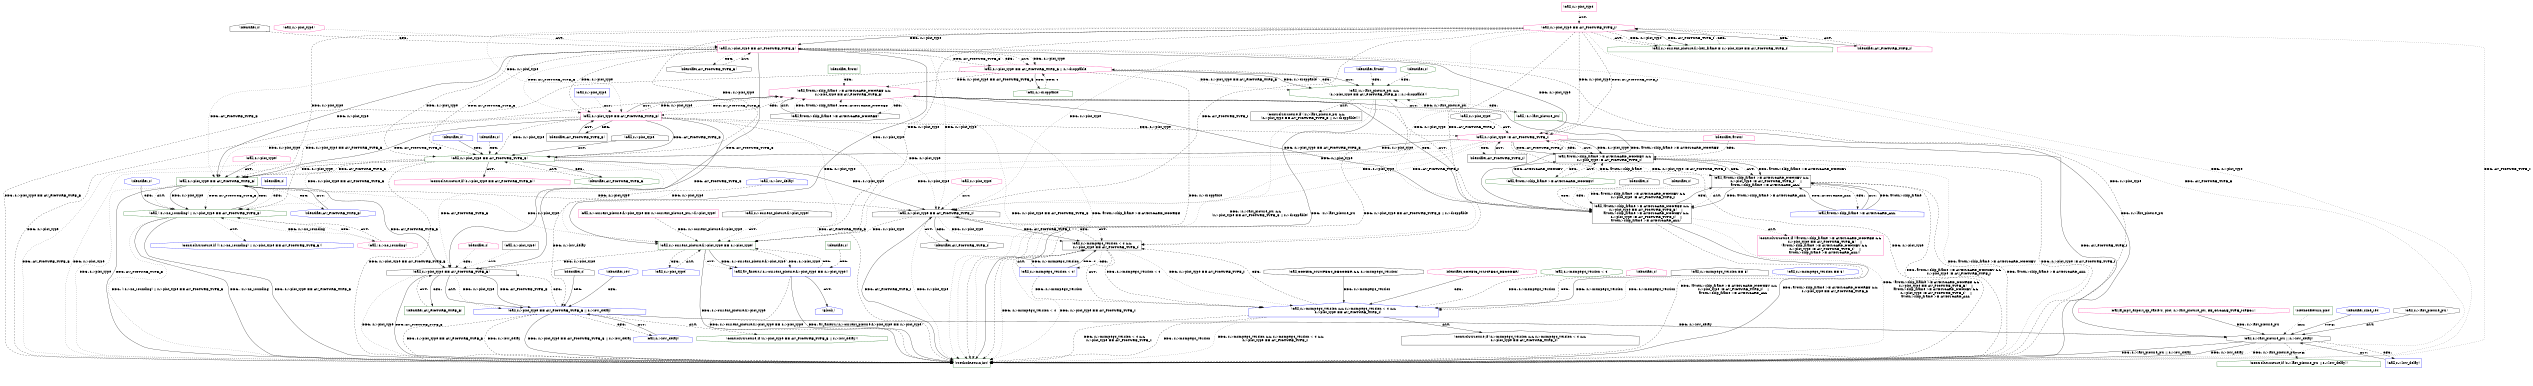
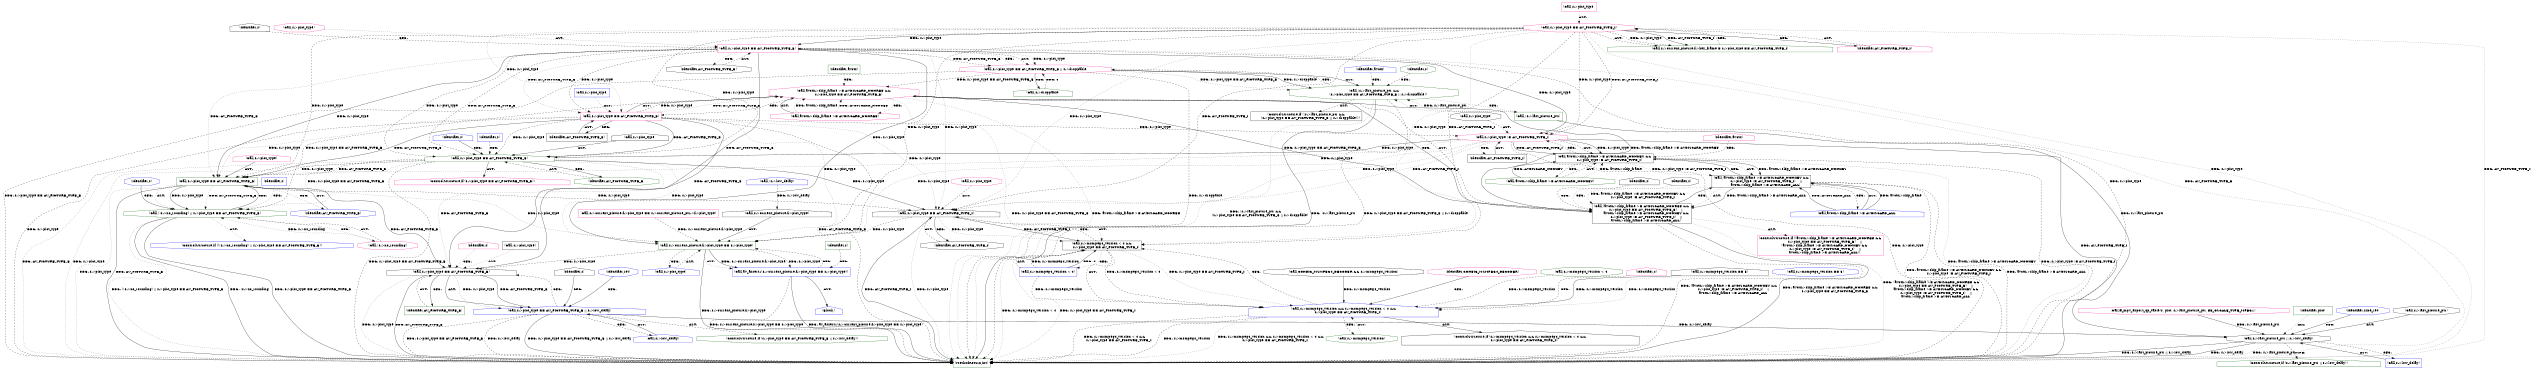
node "(Call,avctx->skip_frame >= AVDISCARD_NONREF)": color black -> deeppink
edge "(Call,!s->low_delay)" -> "(Call,s->pict_type == AV_PICTURE_TYPE_B || s->low_delay)": now "(Call,!s->low_delay)" -> "(Call,s->current_picture.f->pict_type)"
edge "(Call,s->current_picture.f->pict_type)" -> "(Call,s->current_picture.f->pict_type == s->pict_type)": style dotted -> solid
node "(MethodReturn,pict)": label "(MethodReturn,pict)" -> "(Identifier,pict)"
edge "(Identifier,slice_ret)" -> "(Call,s->last_picture_ptr || s->low_delay)": label "TYPE: " -> "CFG: "
node "(Call,s->msmpeg4_version)": added
